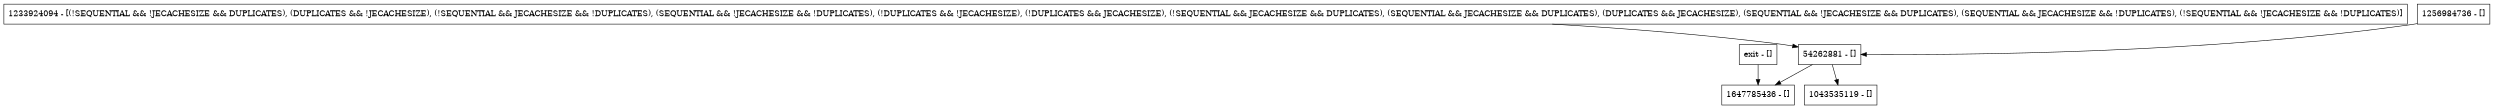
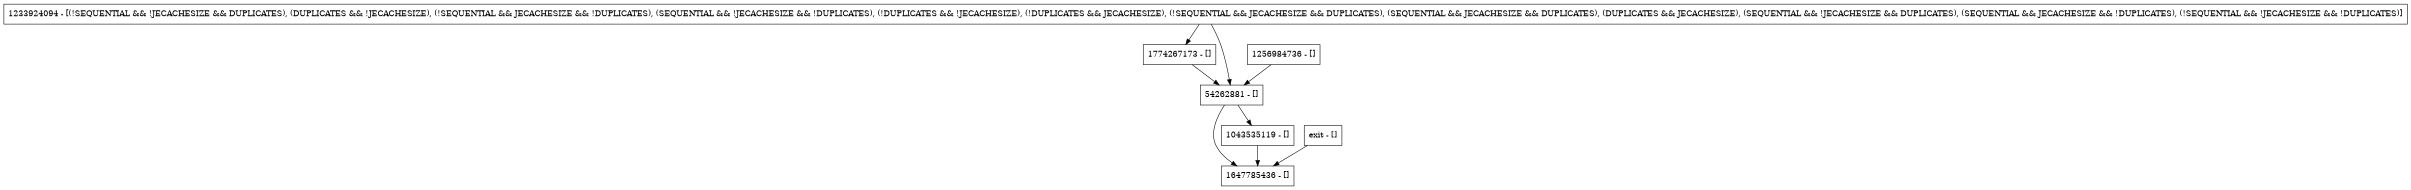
node "1774267173 - []": added
edge "1043535119 - []" -> "1647785436 - []": added
